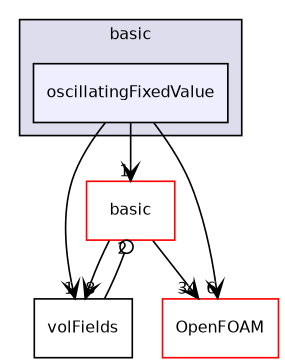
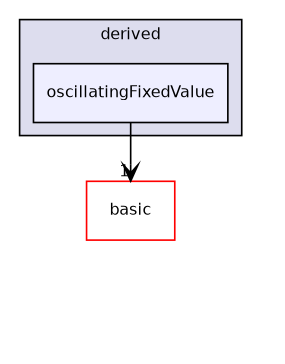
cluster "basic": label "basic" -> "derived"
node "volFields": removed
node "OpenFOAM": removed
